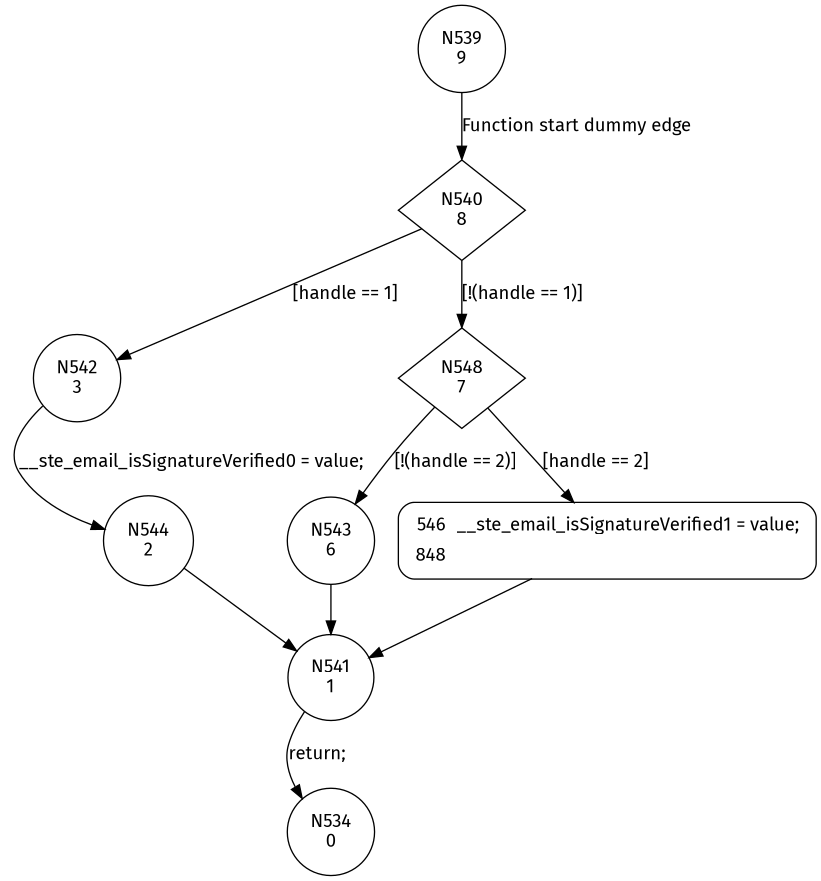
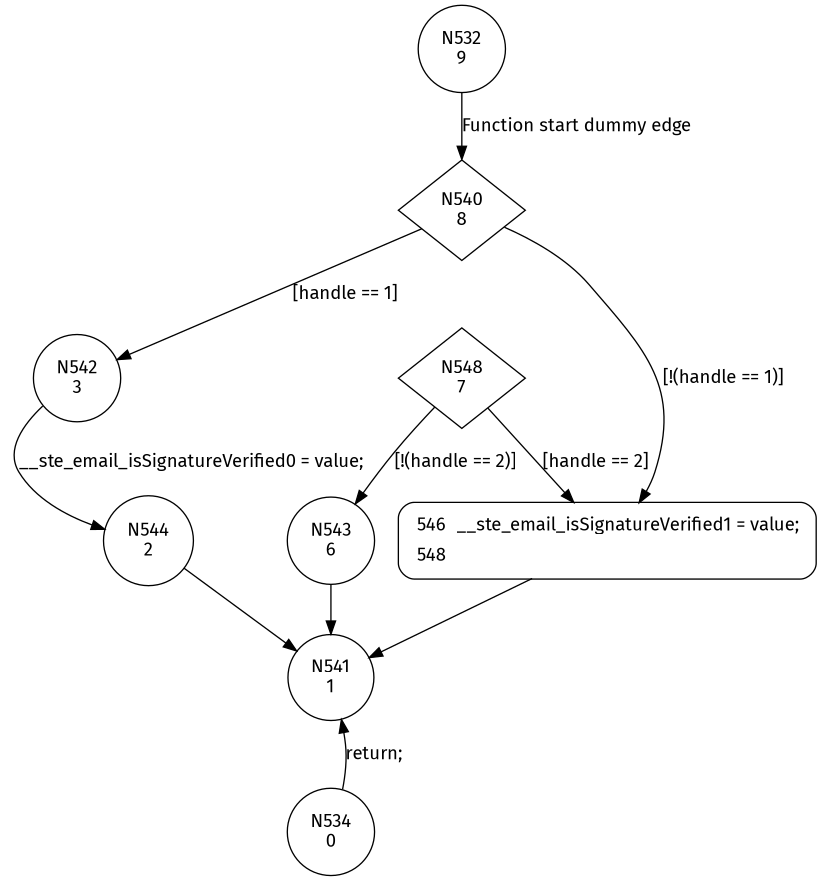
node "N539 9": label "N539 9" -> "N532 9"
edge "N540 8" -> "N548 7": now "N540 8" -> "546"
node "546": text "848" -> "548"
edge "N541 1" -> "N534 0": reversed
